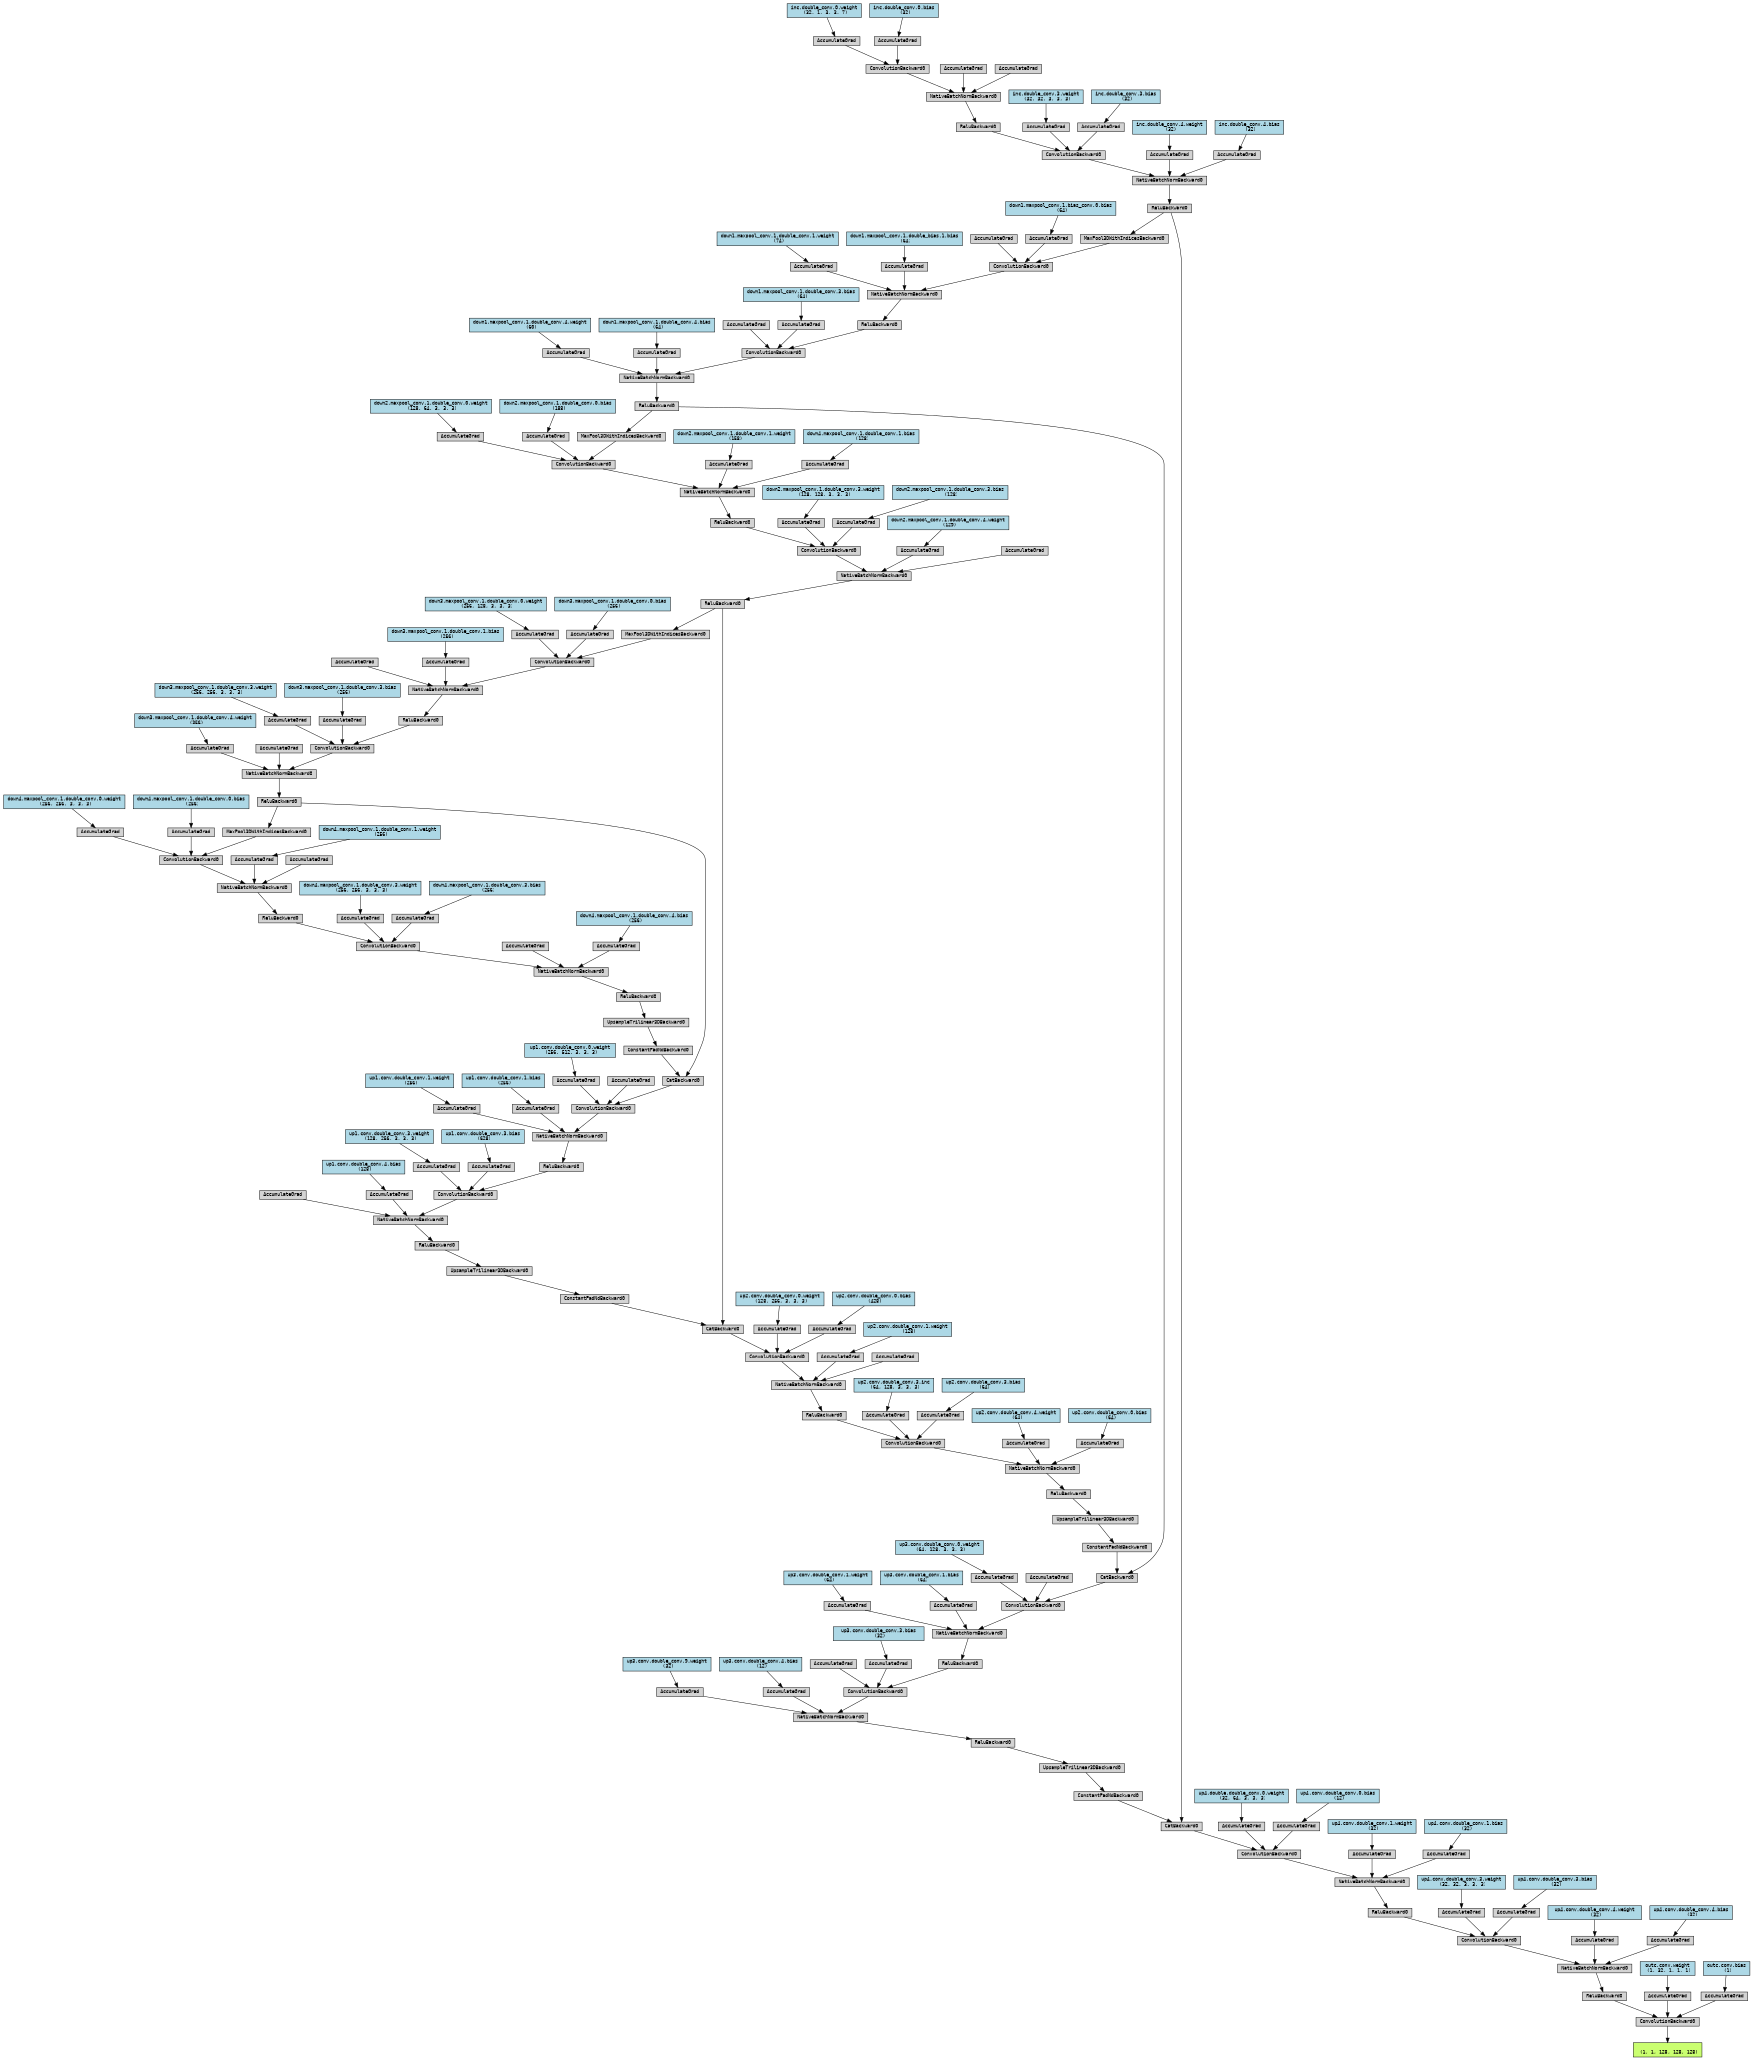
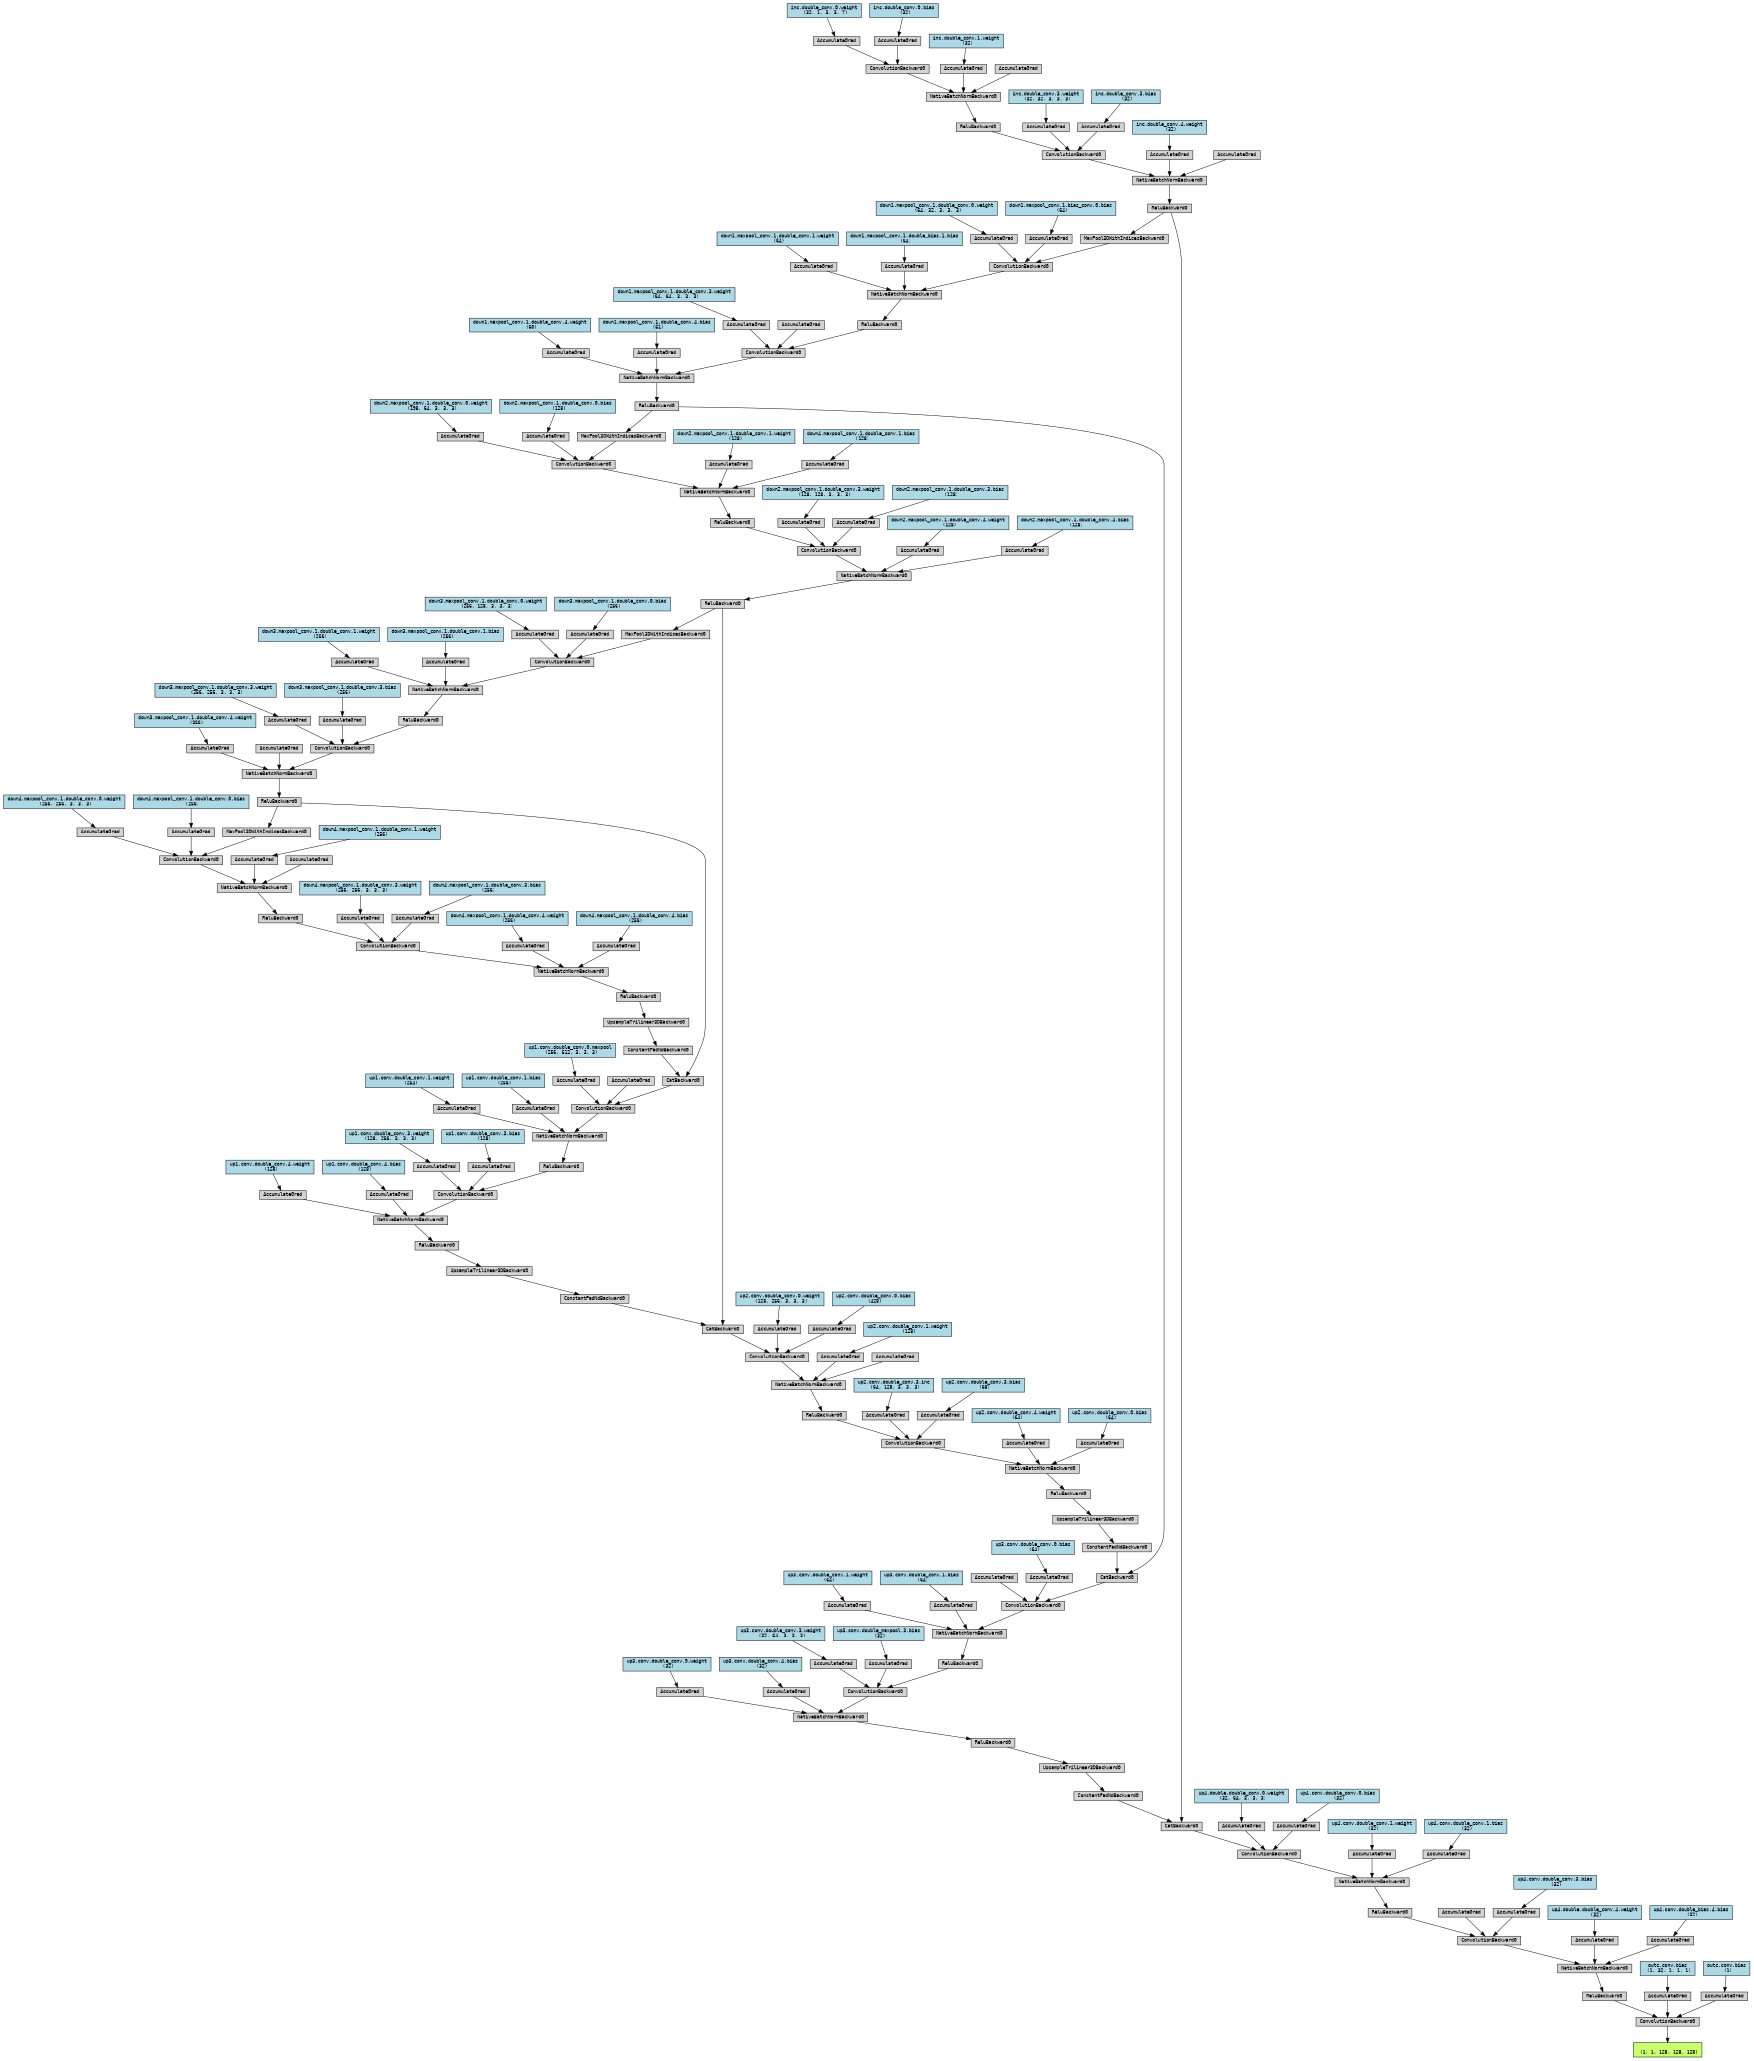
node "inc.double_conv.1.weight (32)": added
node "inc.double_conv.4.bias (32)": removed
node "down1.maxpool_conv.1.double_conv.0.weight (64, 32, 3, 3, 3)": added
node "down1.maxpool_conv.1.double_conv.1.weight (74)": label "down1.maxpool_conv.1.double_conv.1.weight (74)" -> "down1.maxpool_conv.1.double_conv.1.weight (64)"
node "down1.maxpool_conv.1.double_conv.3.weight (64, 64, 3, 3, 3)": added
node "down1.maxpool_conv.1.double_conv.3.bias (64)": removed
node "down1.maxpool_conv.1.double_conv.4.bias (64)": label "down1.maxpool_conv.1.double_conv.4.bias (64)" -> "down1.maxpool_conv.1.double_conv.4.bias (61)"
node "down2.maxpool_conv.1.double_conv.0.weight (128, 64, 3, 3, 3)": label "down2.maxpool_conv.1.double_conv.0.weight (128, 64, 3, 3, 3)" -> "down2.maxpool_conv.1.double_conv.0.weight (198, 64, 3, 3, 3)"
node "down2.maxpool_conv.1.double_conv.0.bias (188)": label "down2.maxpool_conv.1.double_conv.0.bias (188)" -> "down2.maxpool_conv.1.double_conv.0.bias (128)"
node "down2.maxpool_conv.1.double_conv.1.weight (158)": label "down2.maxpool_conv.1.double_conv.1.weight (158)" -> "down2.maxpool_conv.1.double_conv.1.weight (128)"
node "down2.maxpool_conv.1.double_conv.4.weight (129)": label "down2.maxpool_conv.1.double_conv.4.weight (129)" -> "down2.maxpool_conv.1.double_conv.4.weight (128)"
node "down2.maxpool_conv.1.double_conv.4.bias (128)": added
node "down3.maxpool_conv.1.double_conv.1.weight (256)": added
node "down4.maxpool_conv.1.double_conv.4.weight (256)": added
node "up1.conv.double_conv.0.weight (256, 512, 3, 3, 3)": label "up1.conv.double_conv.0.weight (256, 512, 3, 3, 3)" -> "up1.conv.double_conv.0.maxpool (256, 512, 3, 3, 3)"
node "up1.conv.double_conv.1.weight (256)": label "up1.conv.double_conv.1.weight (256)" -> "up1.conv.double_conv.1.weight (254)"
node "up1.conv.double_conv.3.bias (628)": label "up1.conv.double_conv.3.bias (628)" -> "up1.conv.double_conv.3.bias (128)"
node "up1.conv.double_conv.4.weight (128)": added
node "up2.conv.double_conv.3.bias (64)": label "up2.conv.double_conv.3.bias (64)" -> "up2.conv.double_conv.3.bias (68)"
node "up3.conv.double_conv.0.weight (64, 128, 3, 3, 3)": removed
node "up3.conv.double_conv.0.bias (64)": added
node "up3.conv.double_conv.3.weight (32, 64, 3, 3, 3)": added
node "up3.conv.double_conv.3.bias (32)": label "up3.conv.double_conv.3.bias (32)" -> "up3.conv.double_maxpool.3.bias (32)"
node "up3.conv.double_conv.4.bias (12)": label "up3.conv.double_conv.4.bias (12)" -> "up3.conv.double_conv.4.bias (32)"
node "up4.conv.double_conv.0.bias (12)": label "up4.conv.double_conv.0.bias (12)" -> "up4.conv.double_conv.0.bias (32)"
node "up4.conv.double_conv.3.weight (32, 32, 3, 3, 3)": removed
node "up4.conv.double_conv.4.weight (32)": label "up4.conv.double_conv.4.weight (32)" -> "up4.double.double_conv.4.weight (32)"
node "up4.conv.double_conv.4.bias (32)": label "up4.conv.double_conv.4.bias (32)" -> "up4.conv.double_bias.4.bias (32)"
node "outc.conv.weight (1, 32, 1, 1, 1)": label "outc.conv.weight (1, 32, 1, 1, 1)" -> "outc.conv.bias (1, 32, 1, 1, 1)"
